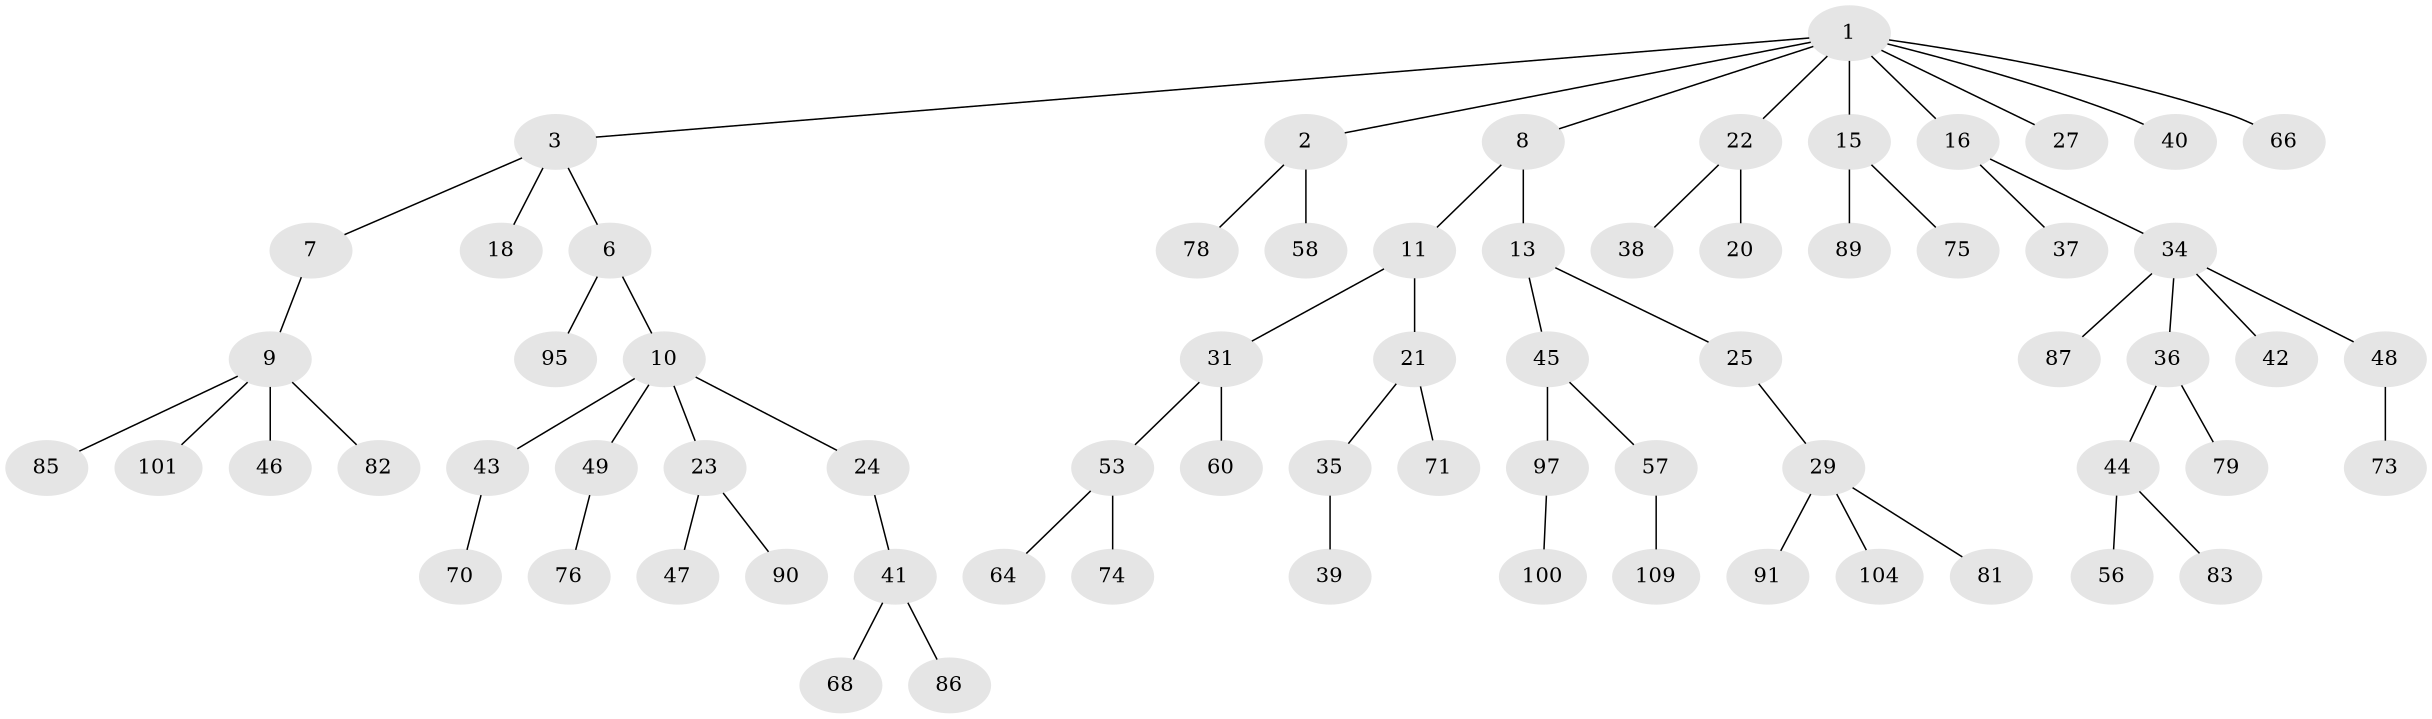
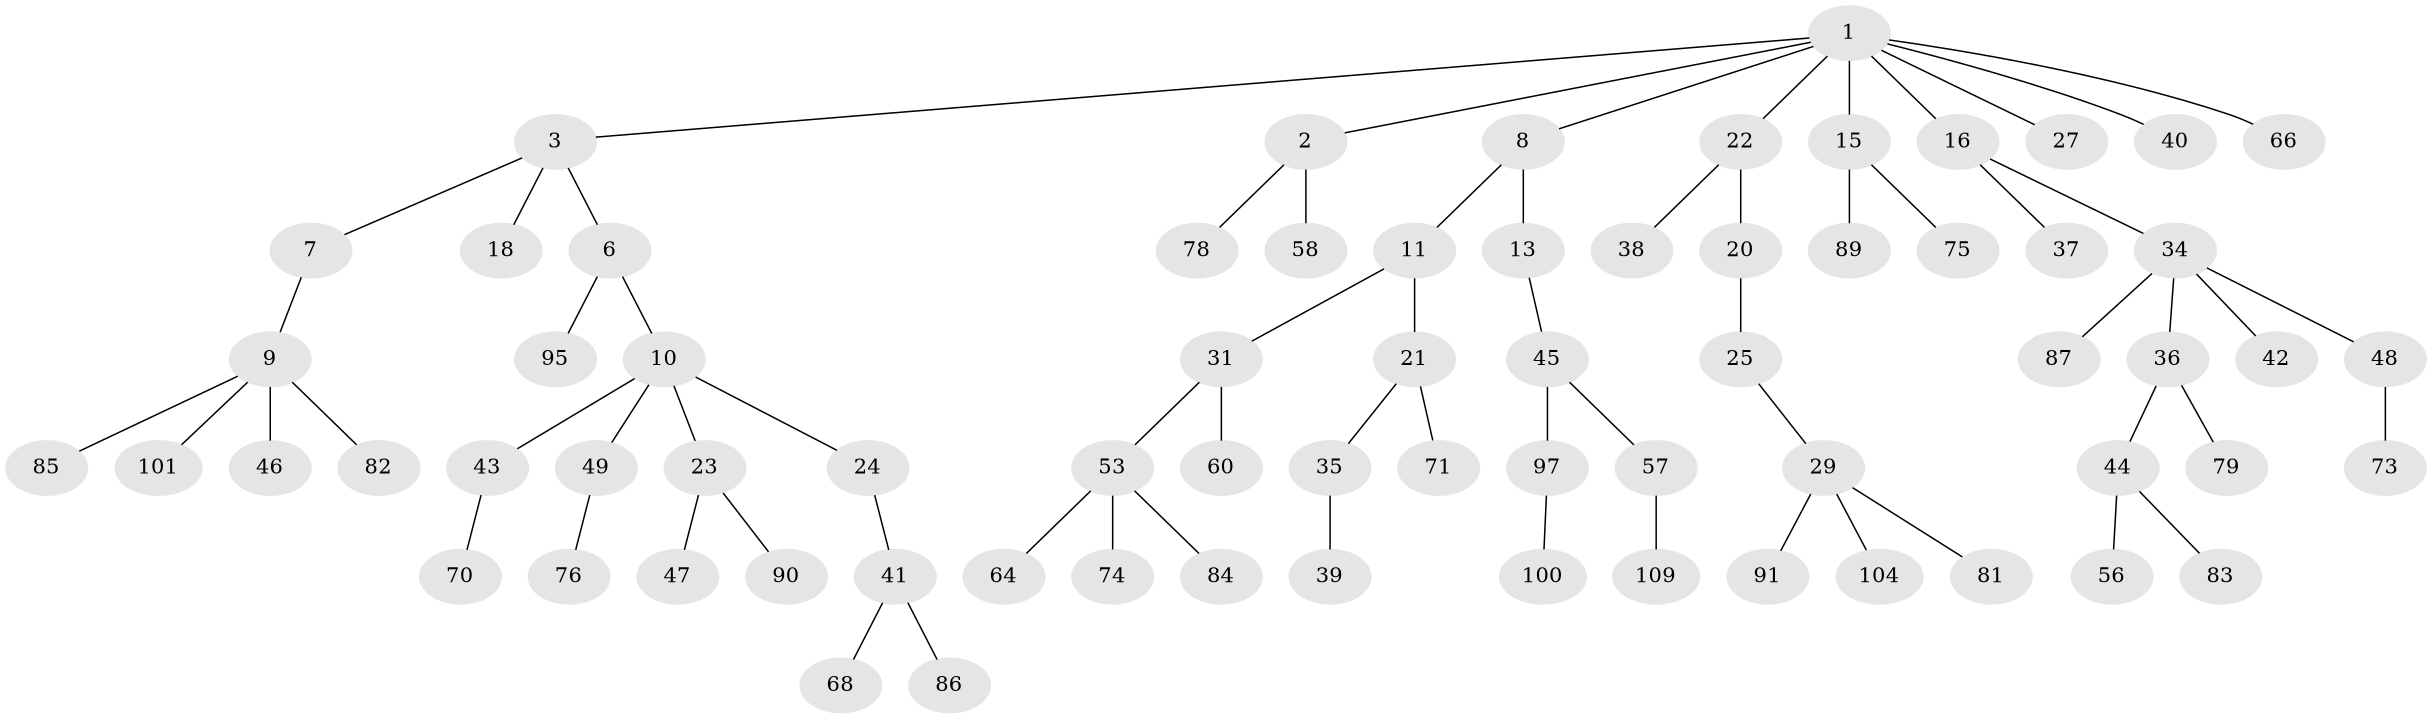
edge "13" -- "25": now "20" -- "25"
node "84": added
